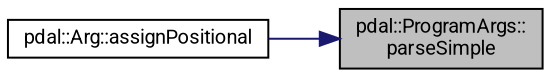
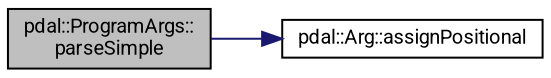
edge "pdal::Arg::assignPositional" -> "pdal::ProgramArgs:: parseSimple": reversed
